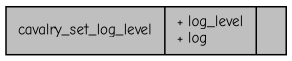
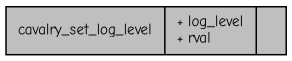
node "cavalry_set_log_level": text "+ log" -> "+ rval"
